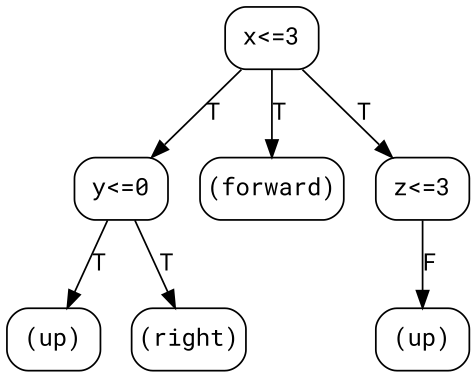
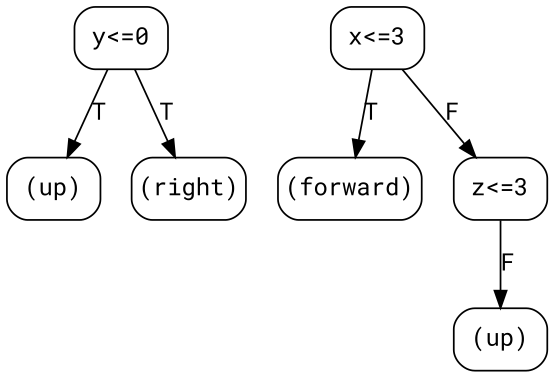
edge "x<=3" -> "y<=0": removed, label "T"
edge "x<=3" -> "z<=3": label "T" -> "F"
